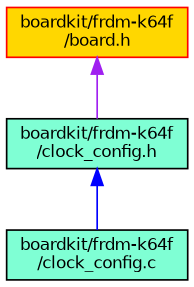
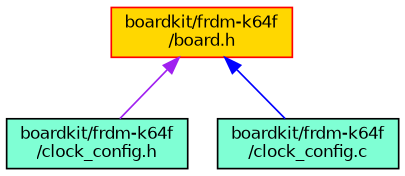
edge "boardkit/frdm-k64f /clock_config.c" -> "boardkit/frdm-k64f /clock_config.h": now "boardkit/frdm-k64f /clock_config.c" -> "boardkit/frdm-k64f /board.h"
